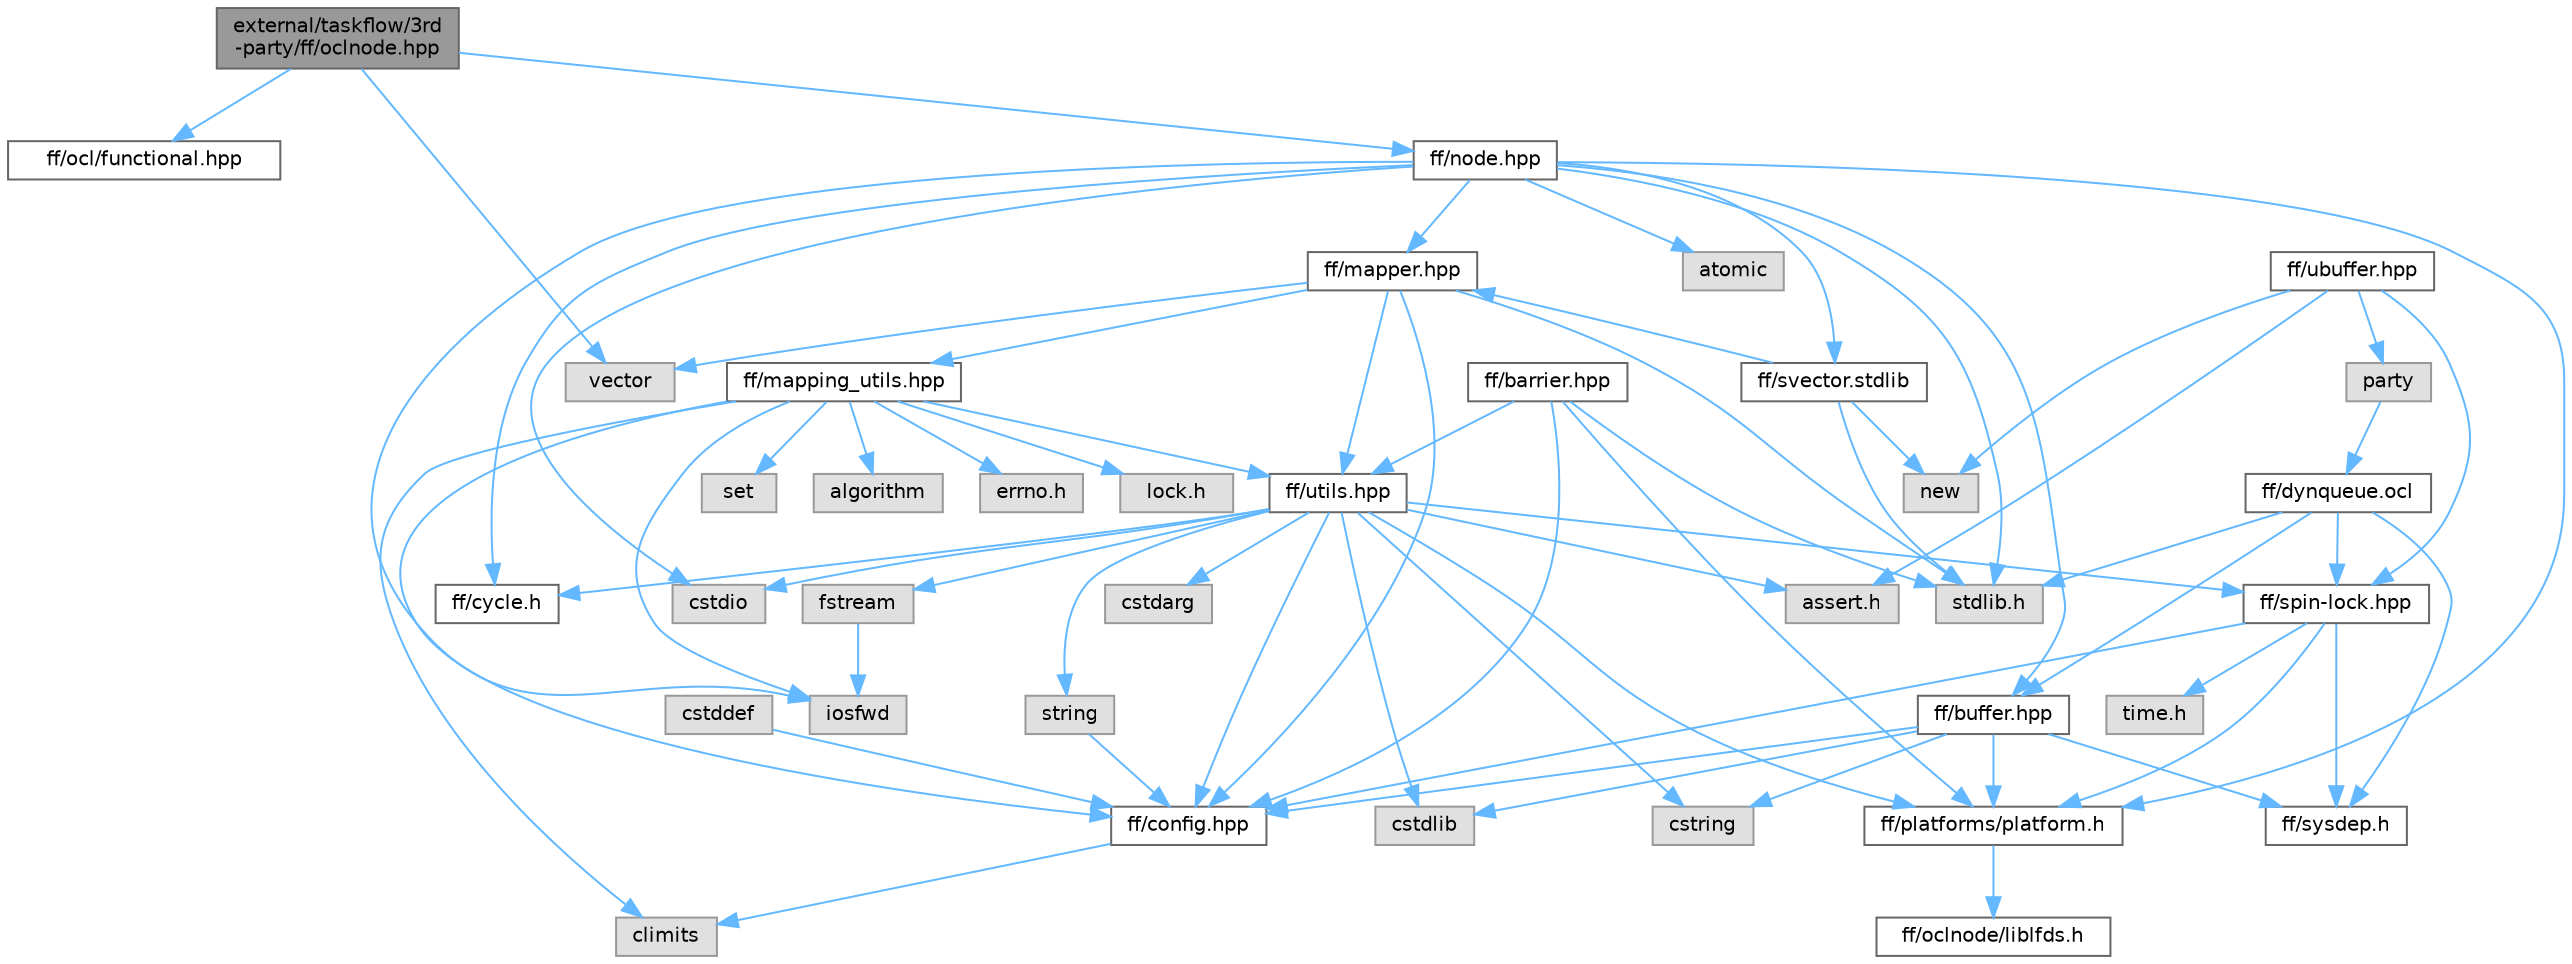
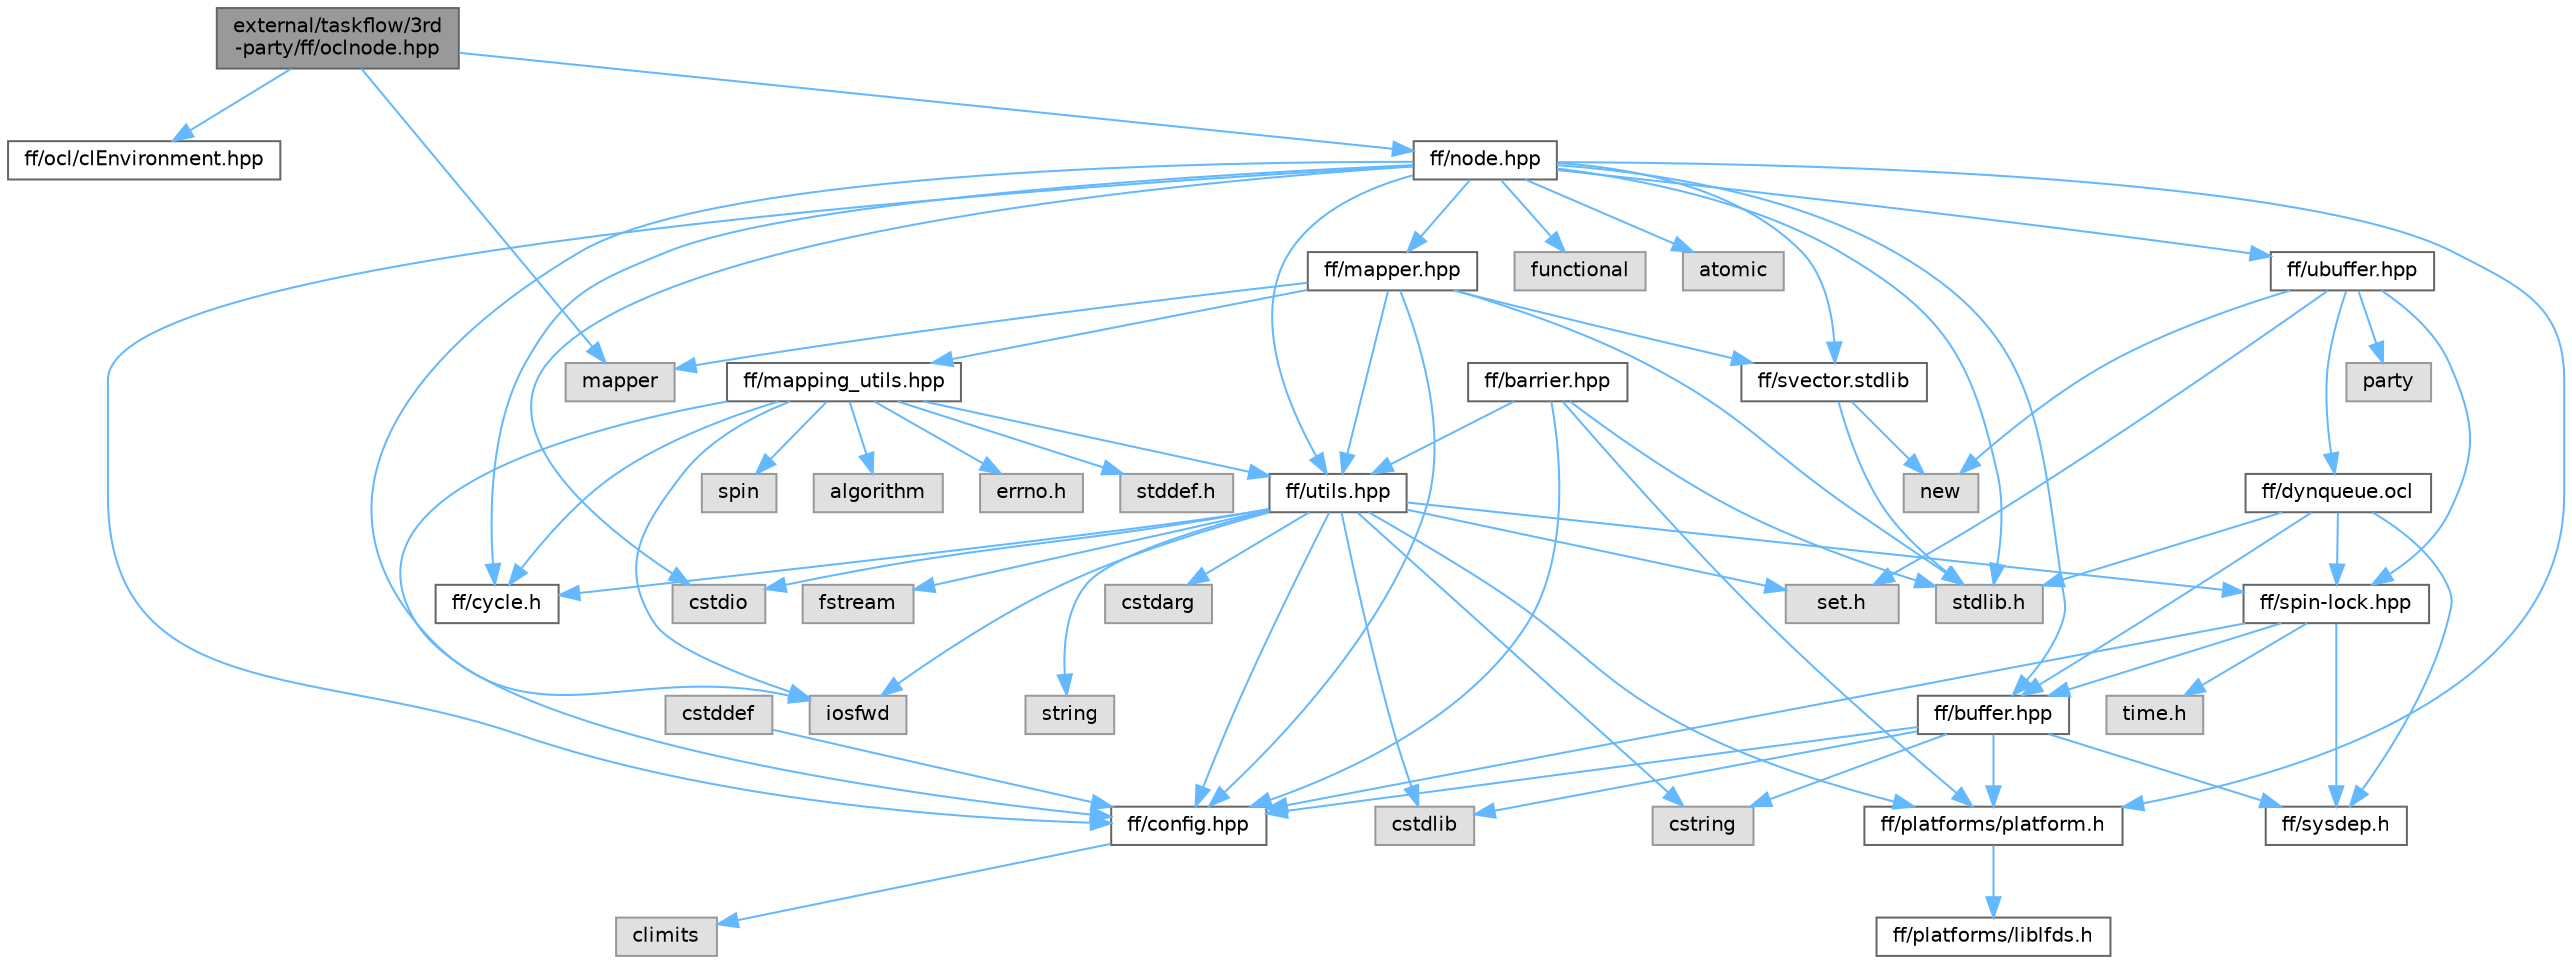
node "ff/ocl/functional.hpp": label "ff/ocl/functional.hpp" -> "ff/ocl/clEnvironment.hpp"
edge "ff/node.hpp" -> "ff/ubuffer.hpp": added
edge "ff/node.hpp" -> "ff/utils.hpp": added
node "functional": added
edge "ff/svector.stdlib" -> "ff/mapper.hpp": reversed
node "vector": label "vector" -> "mapper"
edge "party" -> "ff/dynqueue.ocl": now "ff/ubuffer.hpp" -> "ff/dynqueue.ocl"
node "set": label "set" -> "spin"
node "lock.h": label "lock.h" -> "stddef.h"
edge "ff/mapping_utils.hpp" -> "climits": now "ff/mapping_utils.hpp" -> "ff/cycle.h"
node "assert.h": label "assert.h" -> "set.h"
edge "fstream" -> "iosfwd": now "ff/utils.hpp" -> "iosfwd"
edge "ff/spin-lock.hpp" -> "ff/platforms/platform.h": now "ff/spin-lock.hpp" -> "ff/buffer.hpp"
edge "string" -> "ff/config.hpp": now "ff/node.hpp" -> "ff/config.hpp"
node "ff/oclnode/liblfds.h": label "ff/oclnode/liblfds.h" -> "ff/platforms/liblfds.h"
